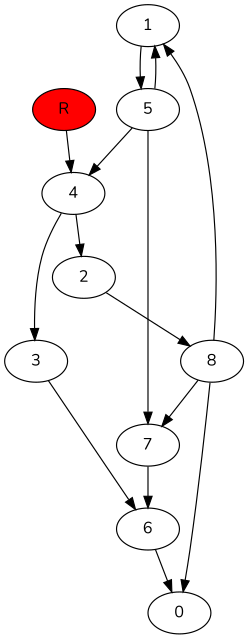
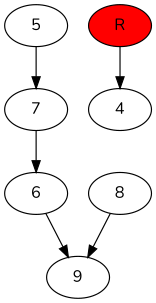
node "1": removed
edge "5" -> "4": removed
node "2": removed
node "3": removed
edge "8" -> "7": removed
node "0": label "0" -> "9"
